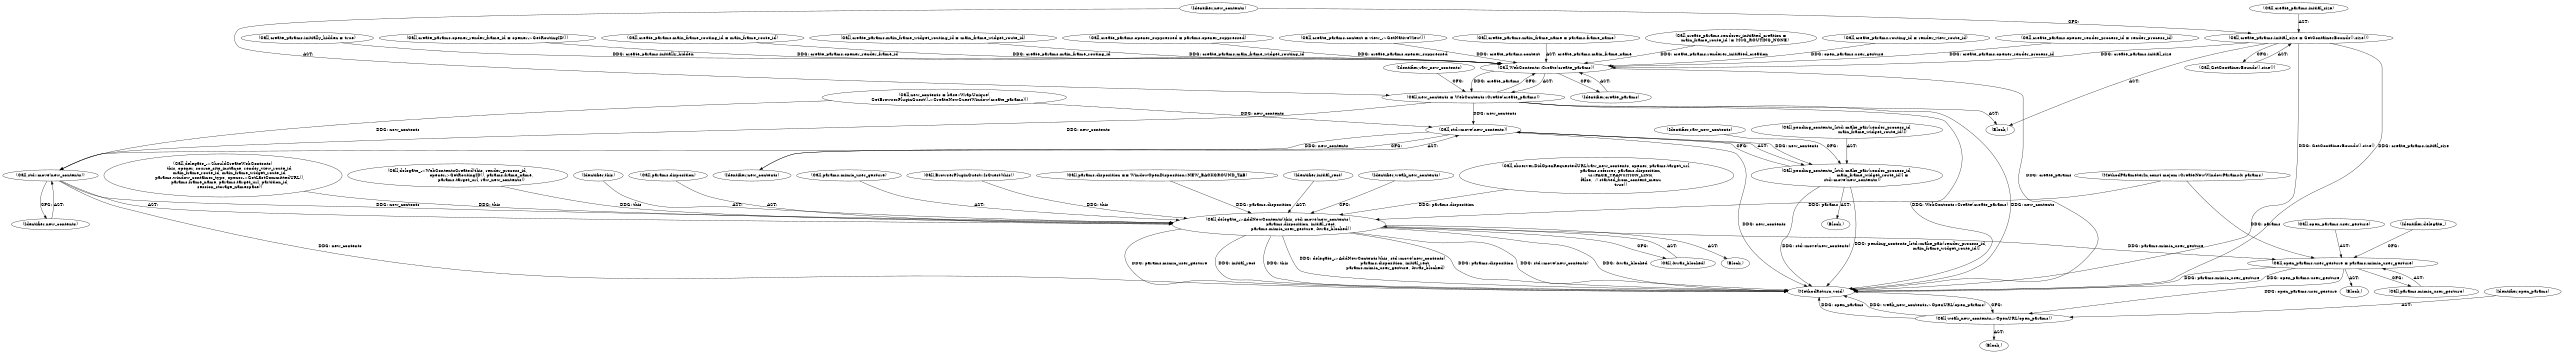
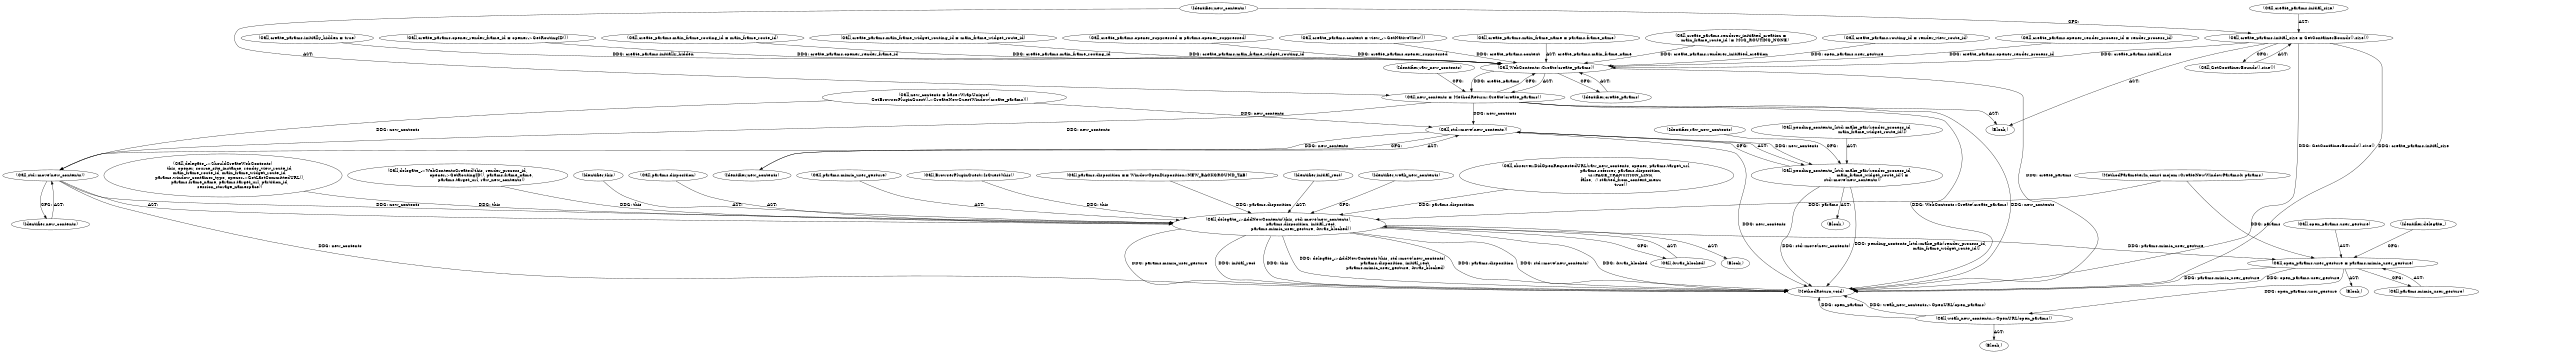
node "(Call,new_contents = WebContents::Create(create_params))": label "(Call,new_contents = WebContents::Create(create_params))" -> "(Call,new_contents = MethodReturn::Create(create_params))"
node "(Identifier,open_params)": removed
edge "(MethodReturn,void)" -> "(Call,weak_new_contents->OpenURL(open_params))": removed, label "CFG:"
